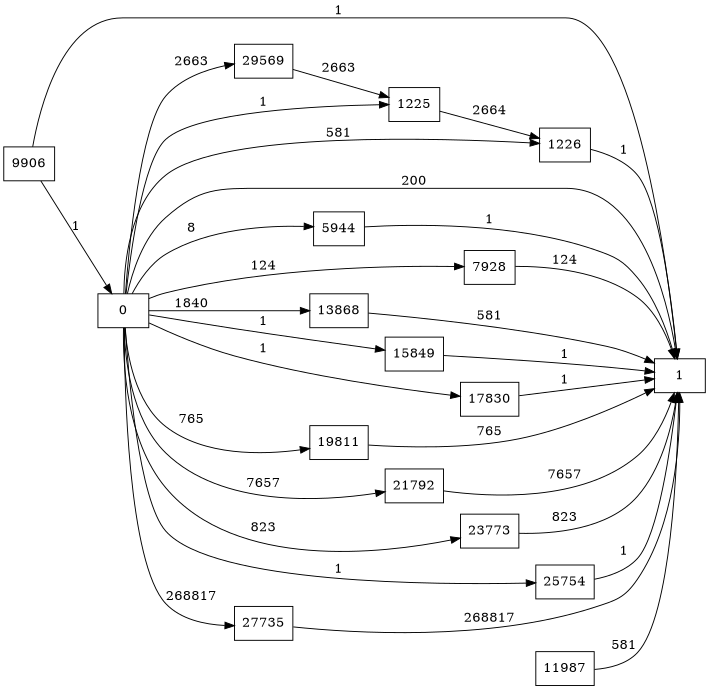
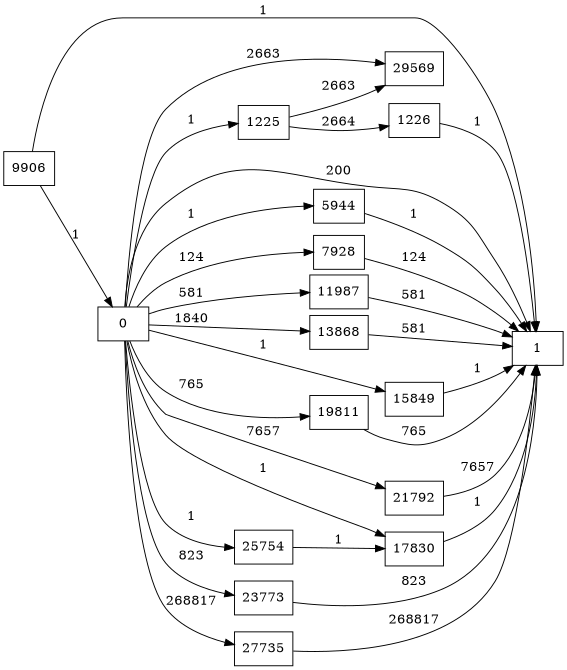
edge "29569" -> "1225": reversed
edge "0" -> "1226": now "0" -> "11987"
edge "0" -> "5944": label "8" -> "1"
edge "25754" -> "1": now "25754" -> "17830"
